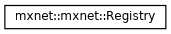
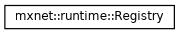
node "mxnet::mxnet::Registry": label "mxnet::mxnet::Registry" -> "mxnet::runtime::Registry"
